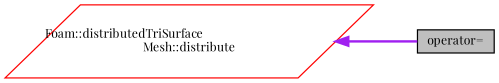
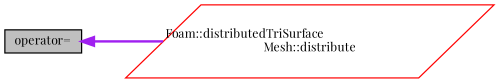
edge "operator=" -> "Foam::distributedTriSurface Mesh::distribute": reversed
